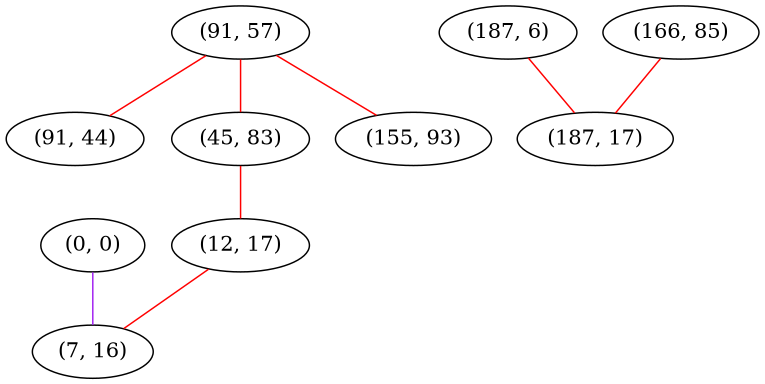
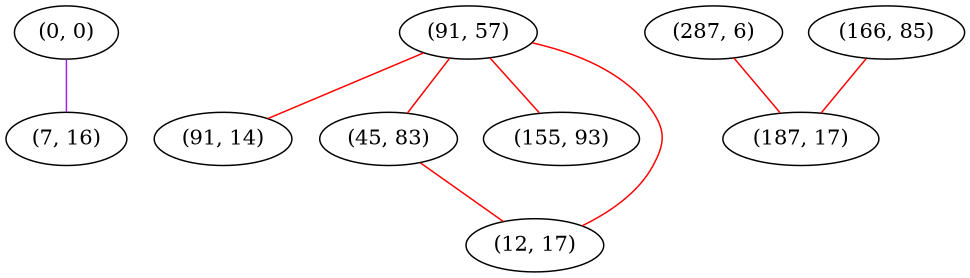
node "(187, 6)": label "(187, 6)" -> "(287, 6)"
node "(91, 44)": label "(91, 44)" -> "(91, 14)"
edge "(12, 17)" -- "(7, 16)": now "(12, 17)" -- "(91, 57)"
